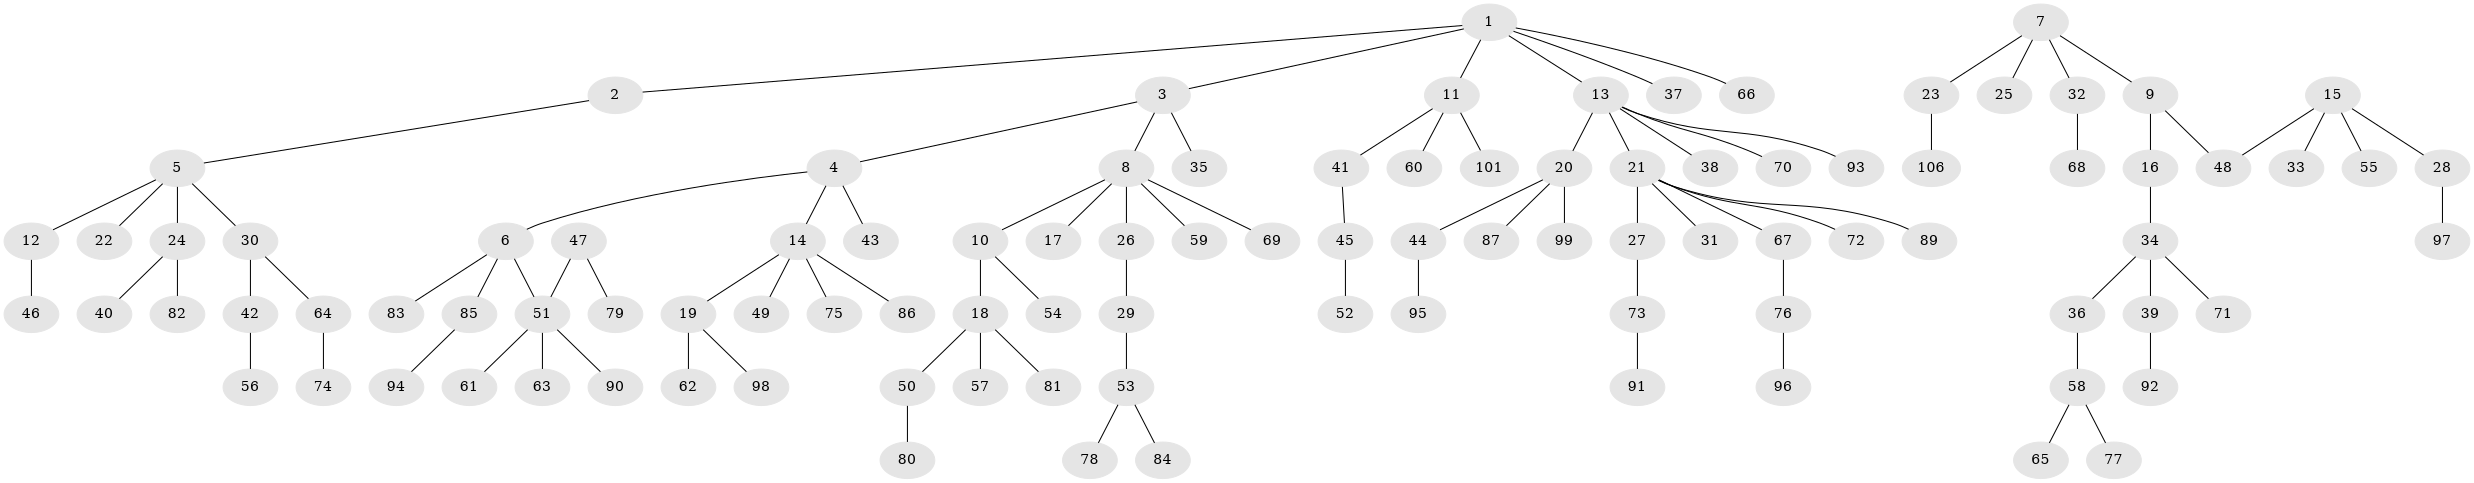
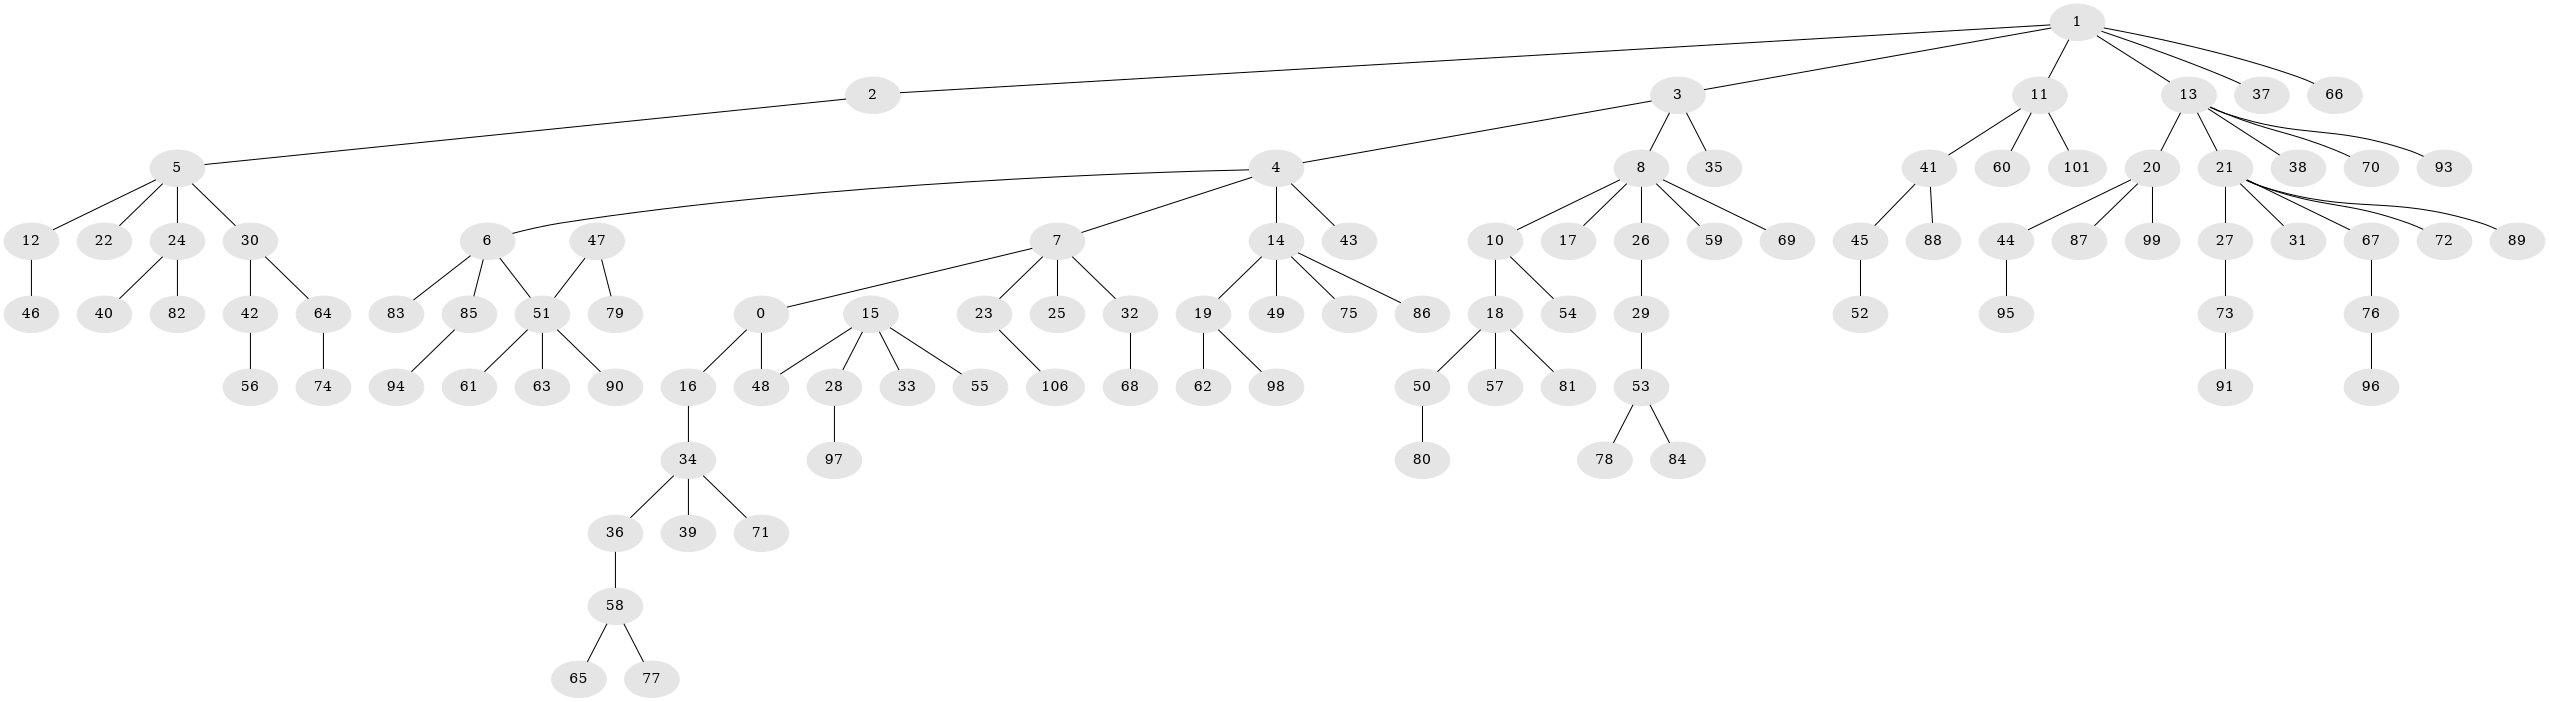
node "9": label "9" -> "0"
edge "4" -- "7": added
node "88": added
node "92": removed
